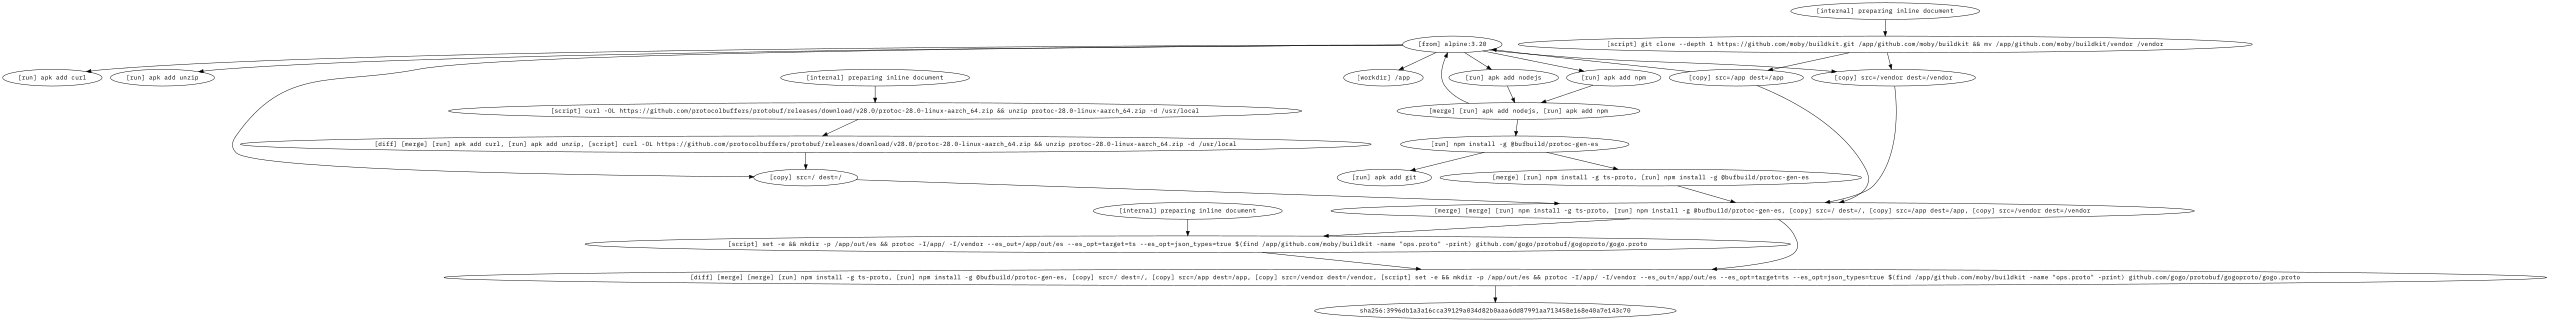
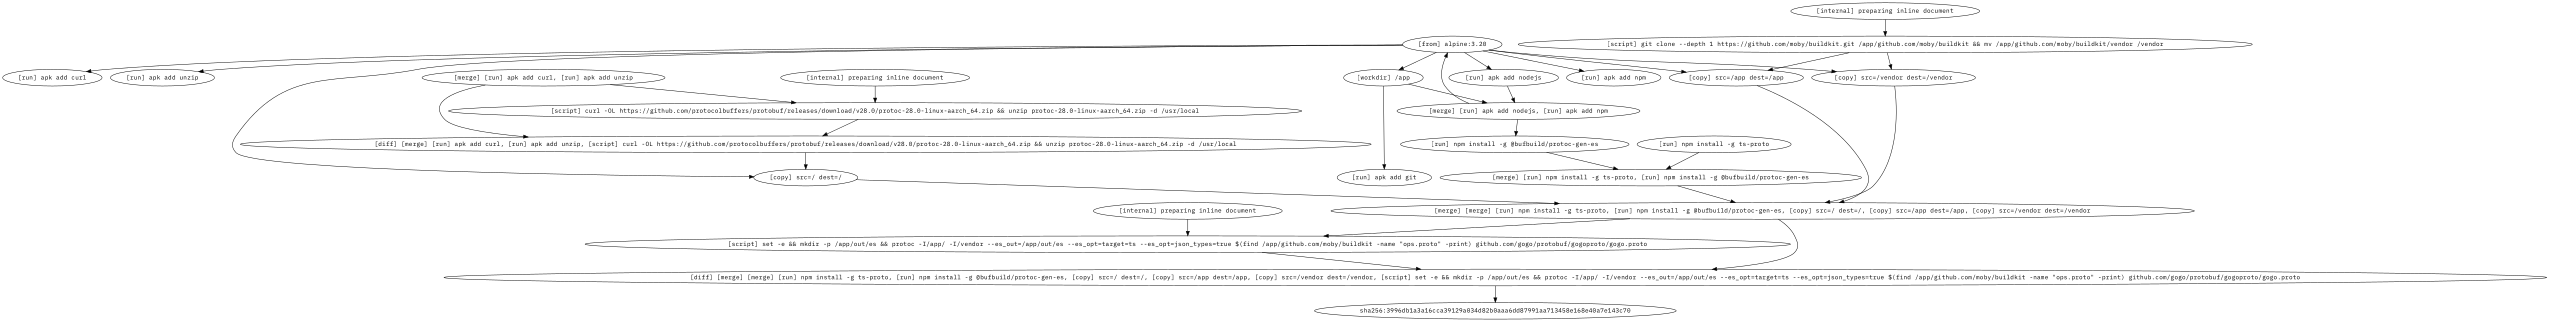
edge "[copy] src=/app dest=/app" -> "[from] alpine:3.20": reversed
node "[merge] [run] apk add curl, [run] apk add unzip": added
edge "[run] apk add npm" -> "[merge] [run] apk add nodejs, [run] apk add npm": now "[workdir] /app" -> "[merge] [run] apk add nodejs, [run] apk add npm"
node "[run] npm install -g ts-proto": added
edge "[run] npm install -g @bufbuild/protoc-gen-es" -> "[run] apk add git": now "[workdir] /app" -> "[run] apk add git"
